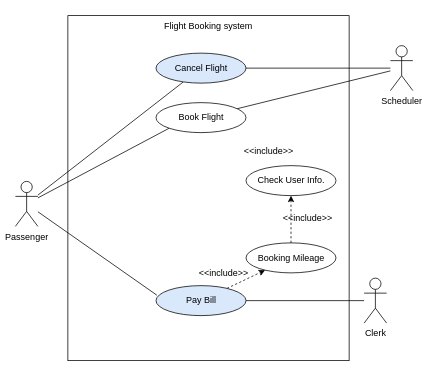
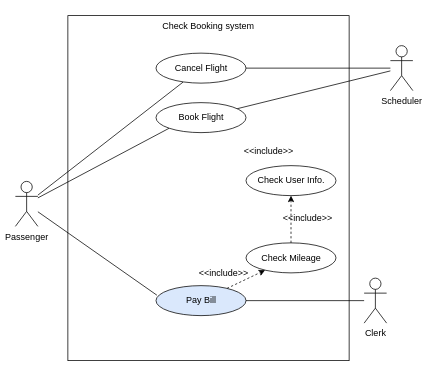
node "Flight Booking system": label "Flight Booking system" -> "Check Booking system"
node "Cancel Flight": fillcolor #dae8fc -> #ffffff
node "Booking Mileage": label "Booking Mileage" -> "Check Mileage"
